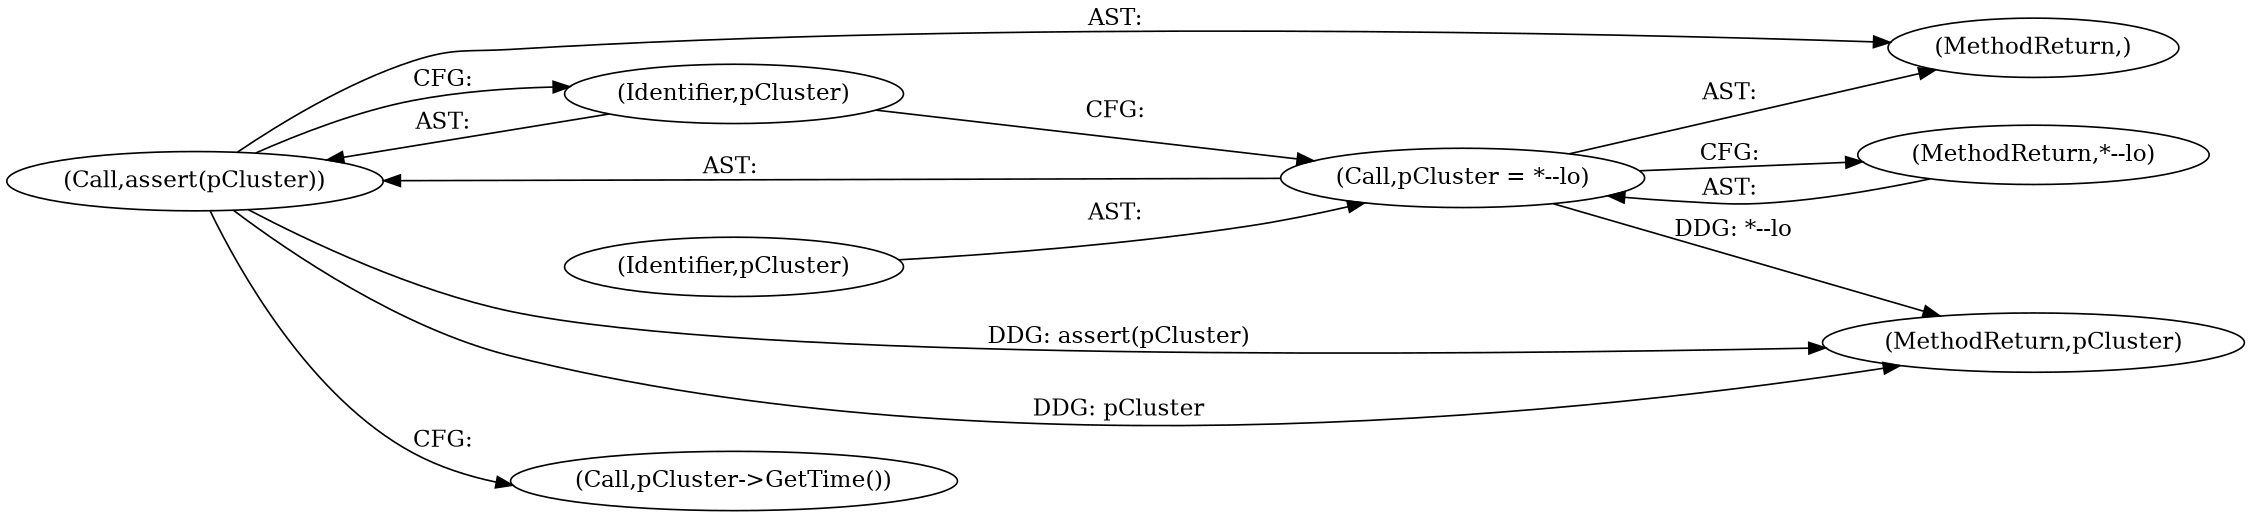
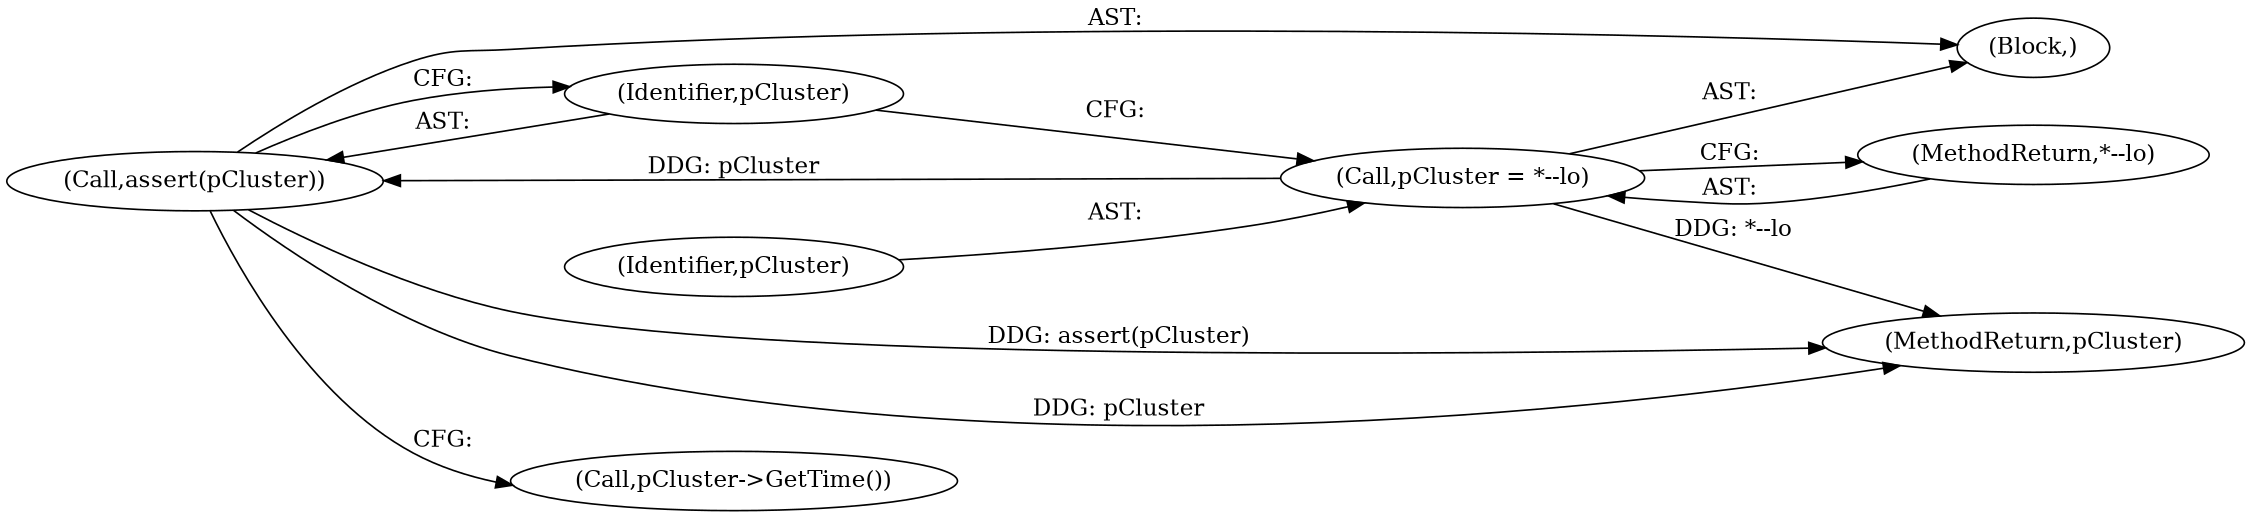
node "(MethodReturn,)": label "(MethodReturn,)" -> "(Block,)"
edge "(Call,pCluster = *--lo)" -> "(Call,assert(pCluster))": label "AST: " -> "DDG: pCluster"
